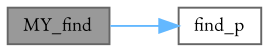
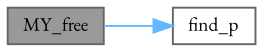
node "MY_find": label "MY_find" -> "MY_free"
